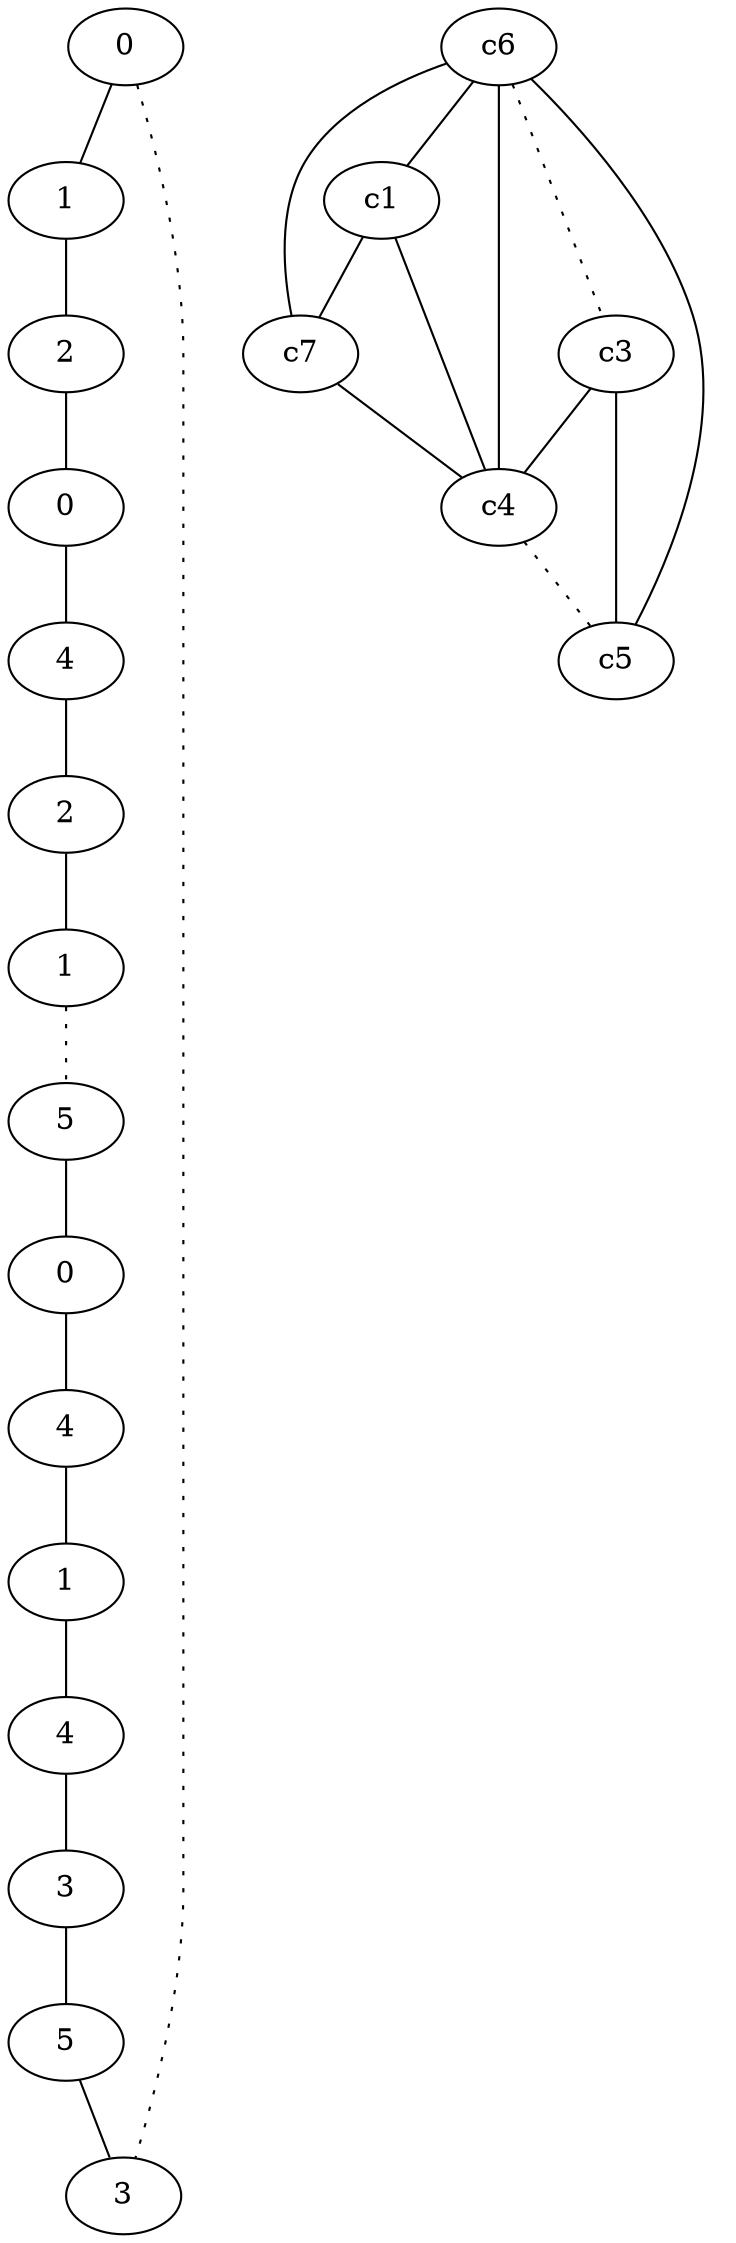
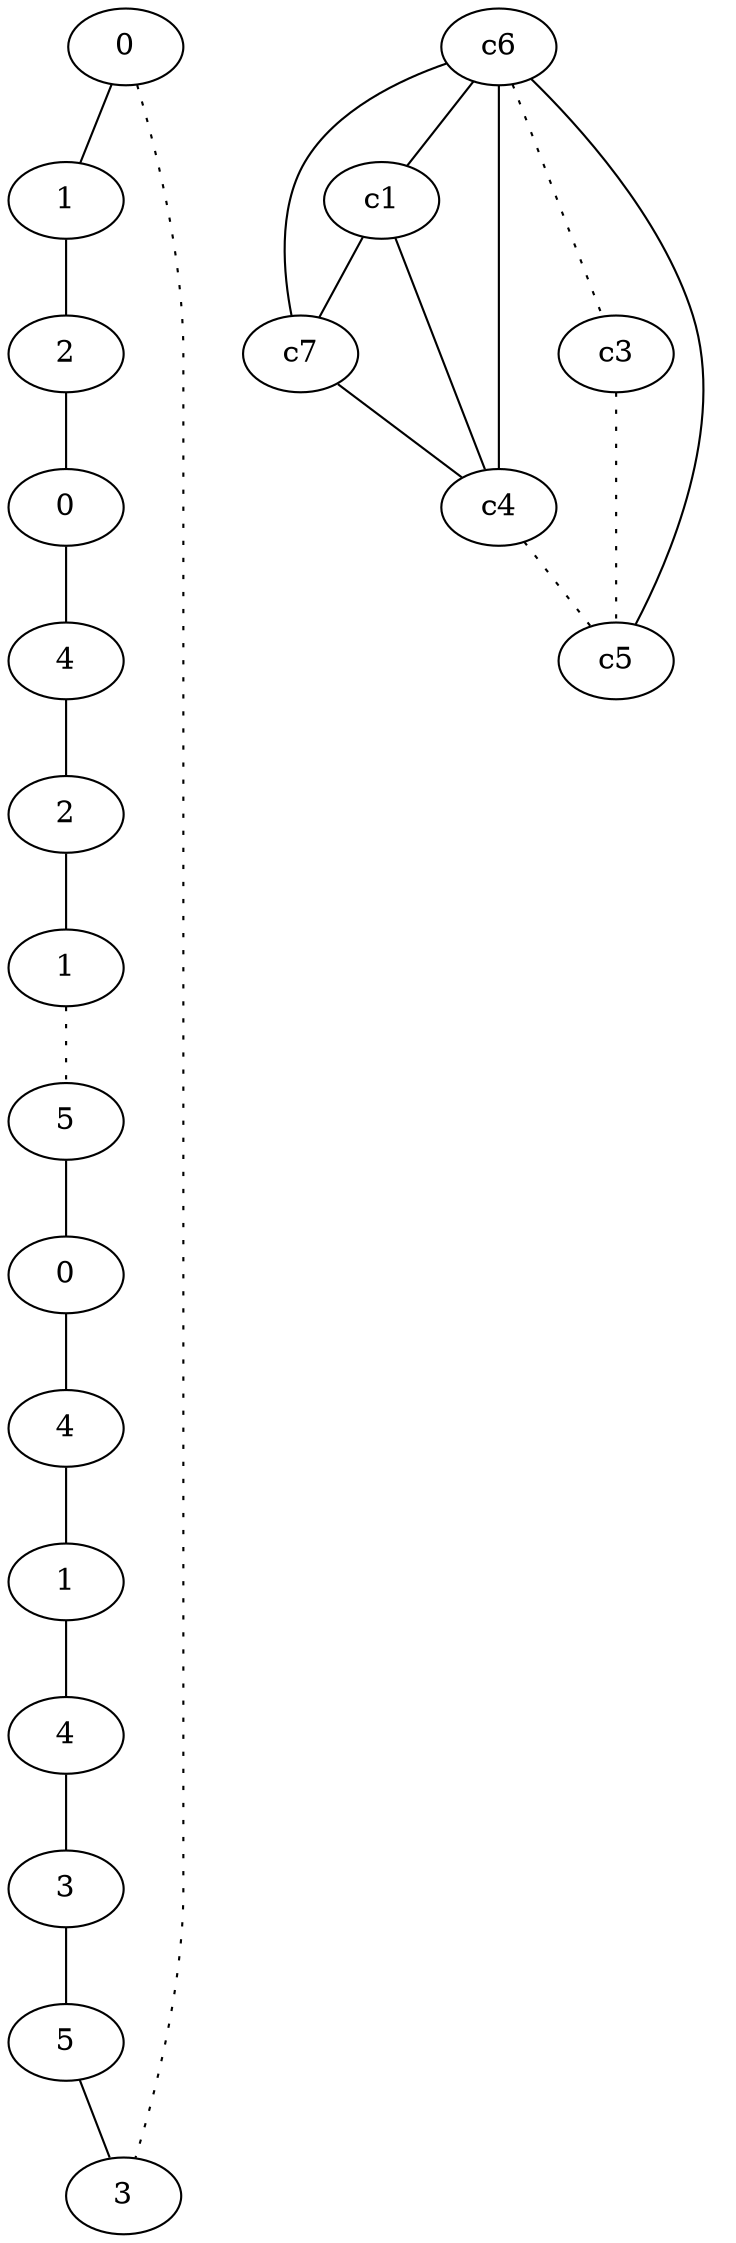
edge "c3" -- "c4": removed
edge "c3" -- "c5": style solid -> dotted
